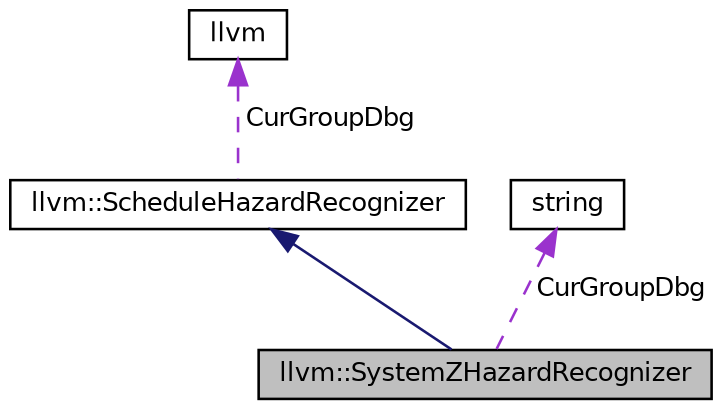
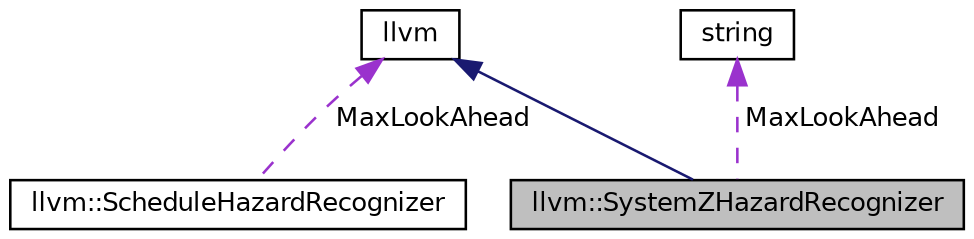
edge "llvm::ScheduleHazardRecognizer" -> "llvm": label " CurGroupDbg" -> " MaxLookAhead"
edge "llvm::SystemZHazardRecognizer" -> "string": label " CurGroupDbg" -> " MaxLookAhead"
edge "llvm::SystemZHazardRecognizer" -> "llvm::ScheduleHazardRecognizer": now "llvm::SystemZHazardRecognizer" -> "llvm"
